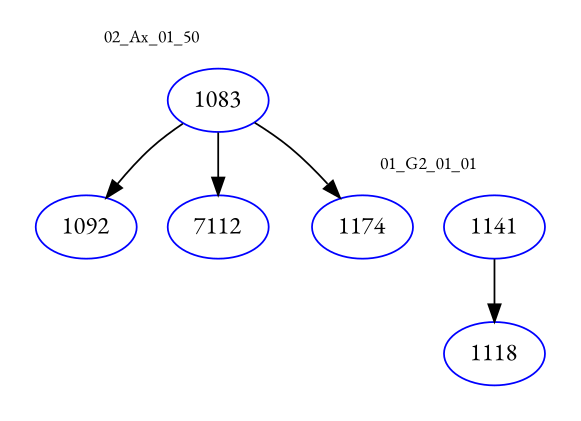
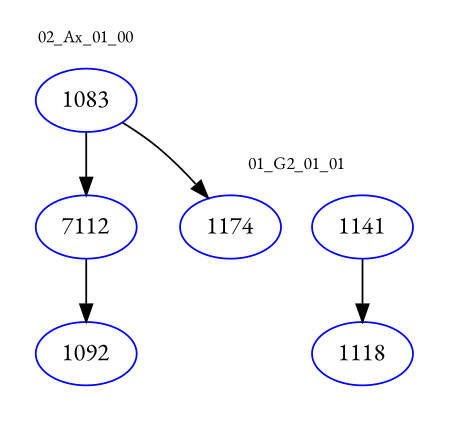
cluster "02_Ax_01_50": label "02_Ax_01_50" -> "02_Ax_01_00"
edge "1083" -> "1092": now "7112" -> "1092"
